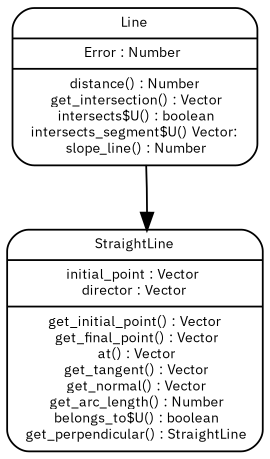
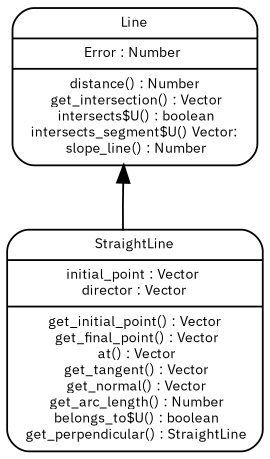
edge "Line" -> "StraightLine": reversed
